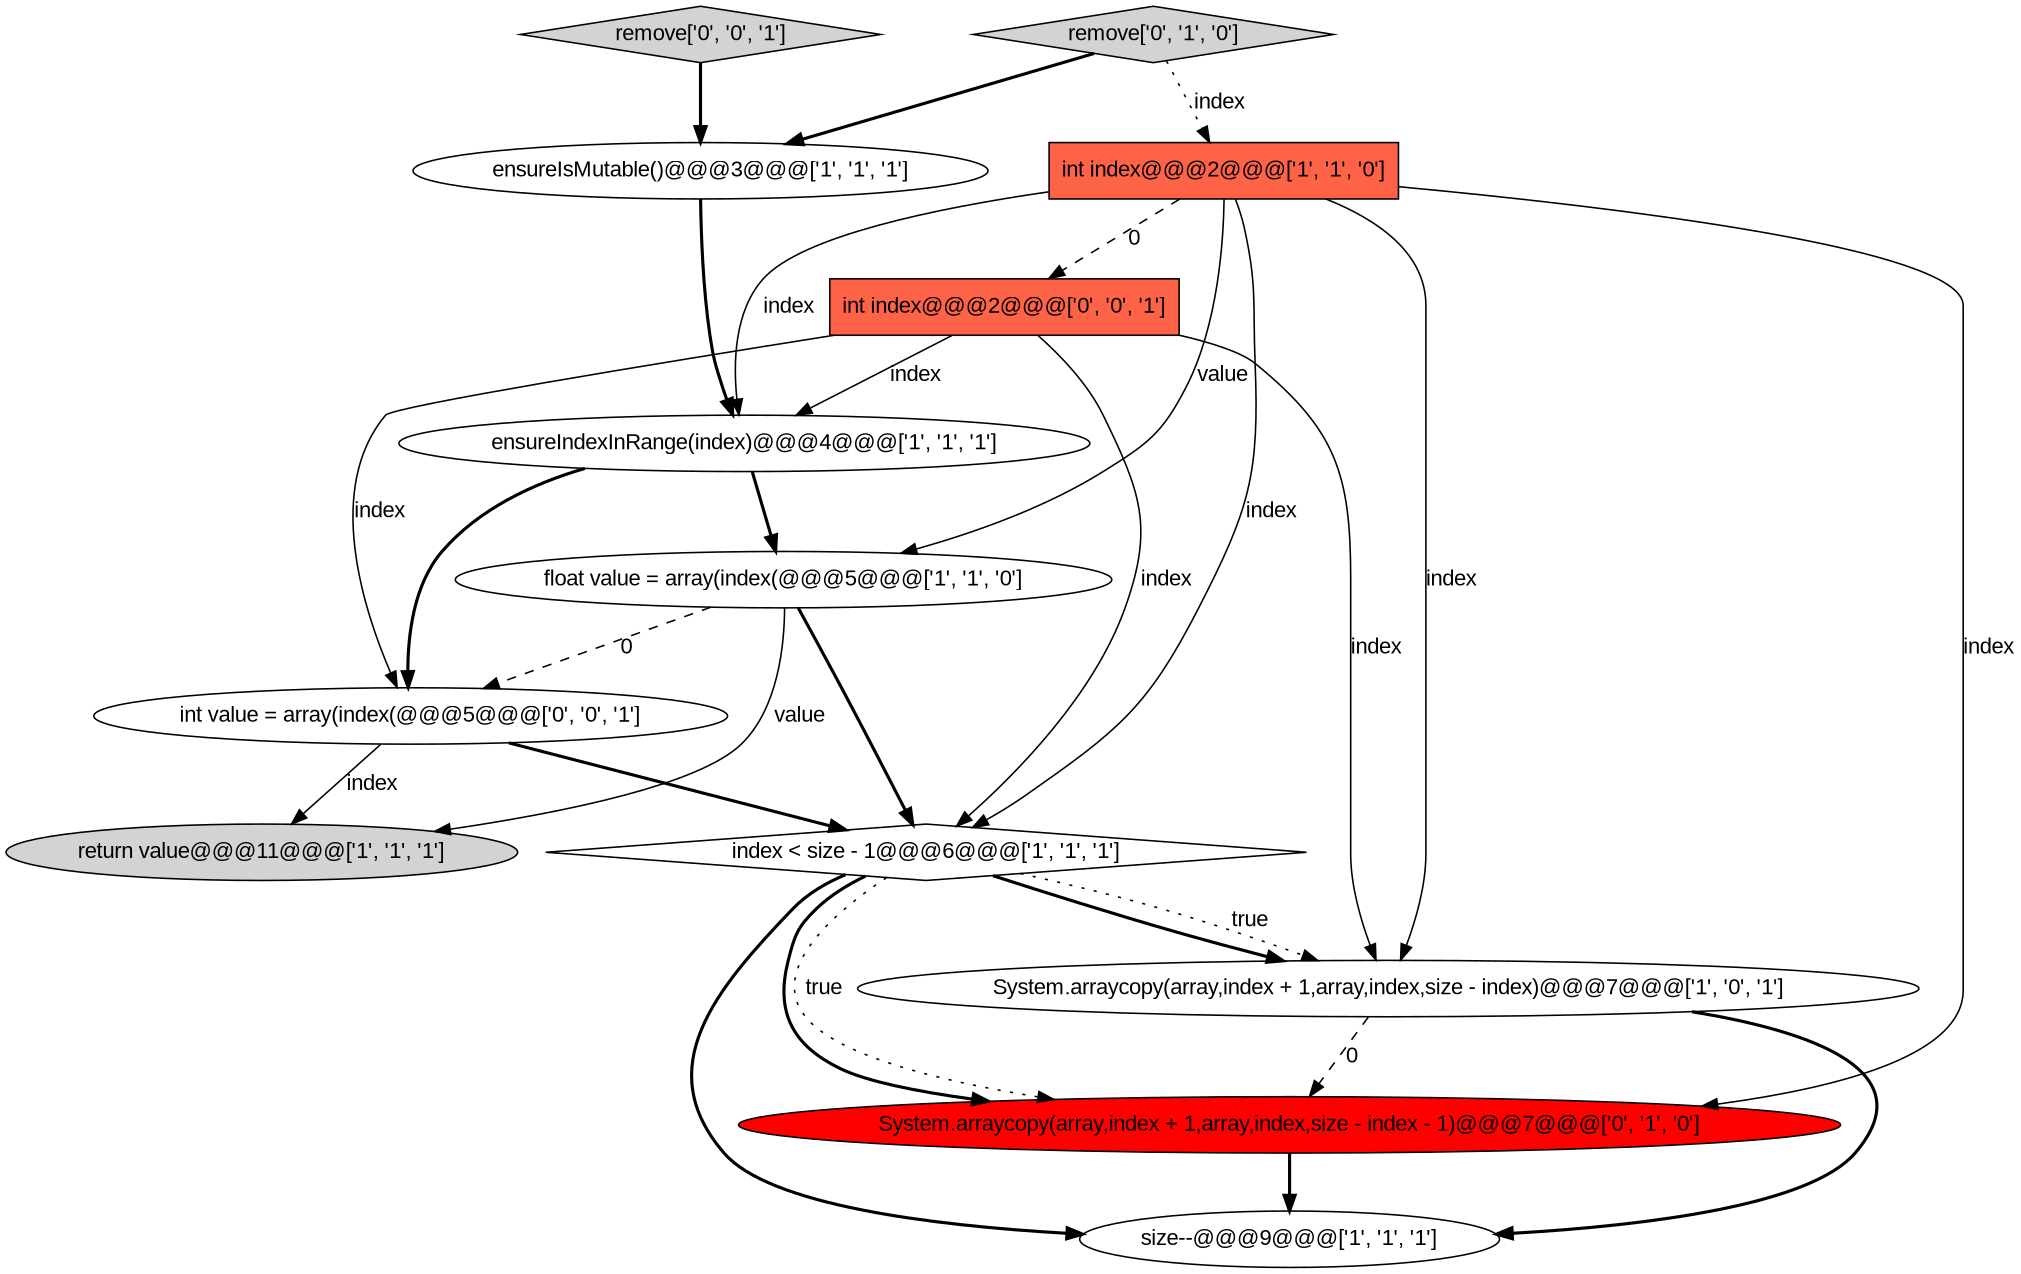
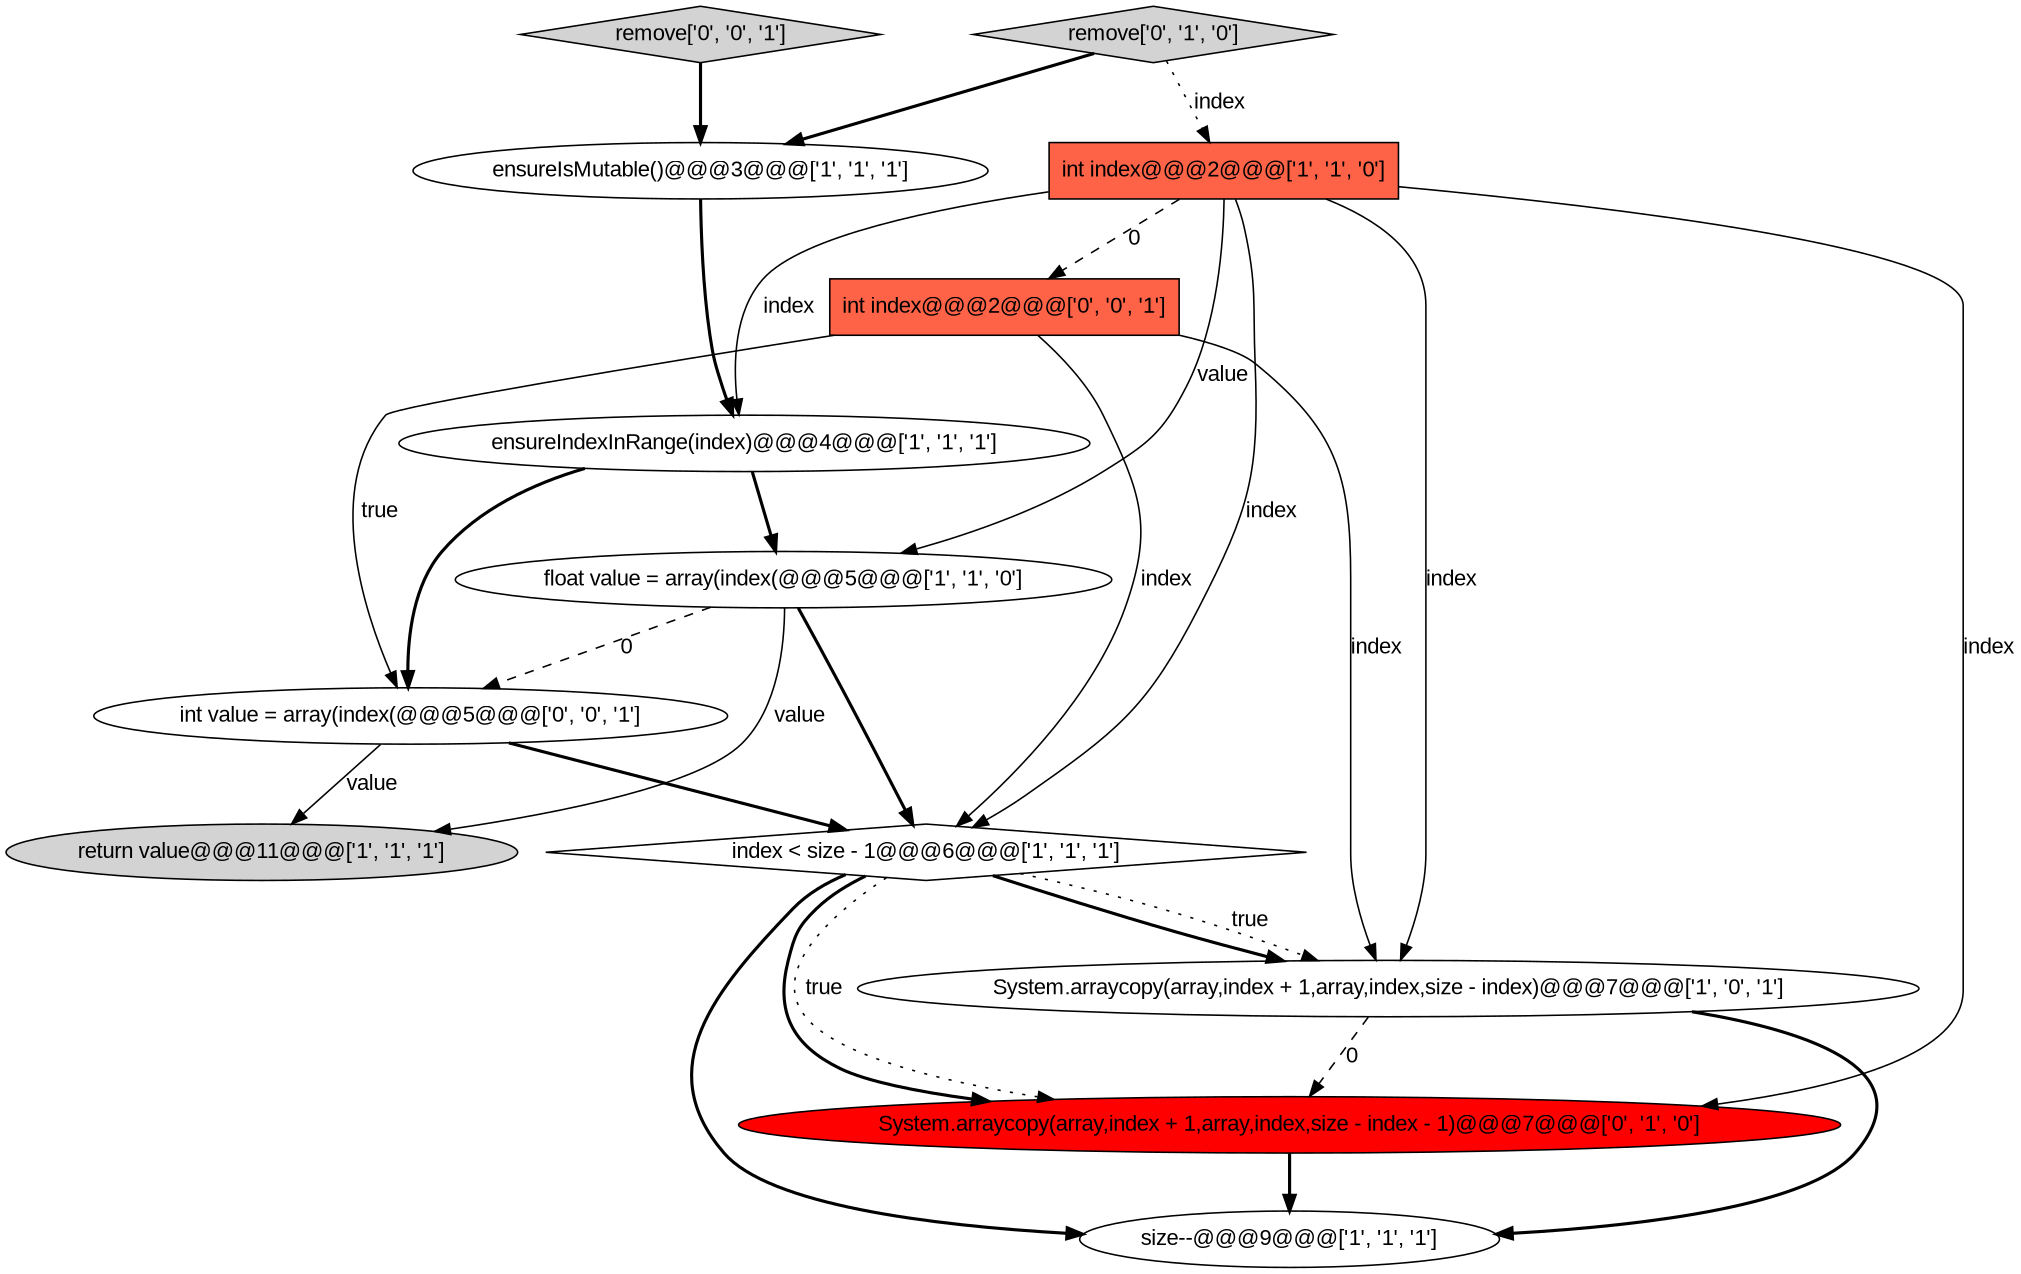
edge "int index@@@2@@@['0', '0', '1']" -> "ensureIndexInRange(index)@@@4@@@['1', '1', '1']": removed, label "index"
edge "int index@@@2@@@['0', '0', '1']" -> "int value = array(index(@@@5@@@['0', '0', '1']": label "index" -> "true"
edge "int value = array(index(@@@5@@@['0', '0', '1']" -> "return value@@@11@@@['1', '1', '1']": label "index" -> "value"
